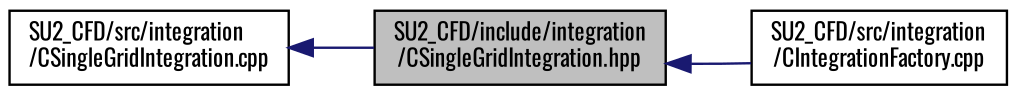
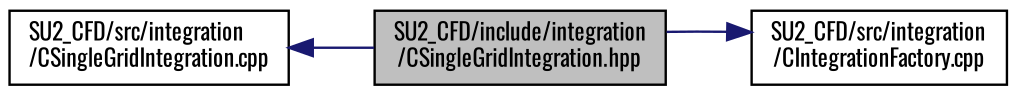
edge "SU2_CFD/src/integration /CIntegrationFactory.cpp" -> "SU2_CFD/include/integration /CSingleGridIntegration.hpp": reversed
